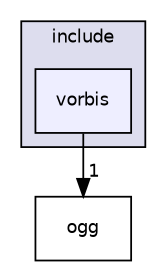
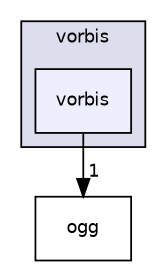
cluster "include": label "include" -> "vorbis"
